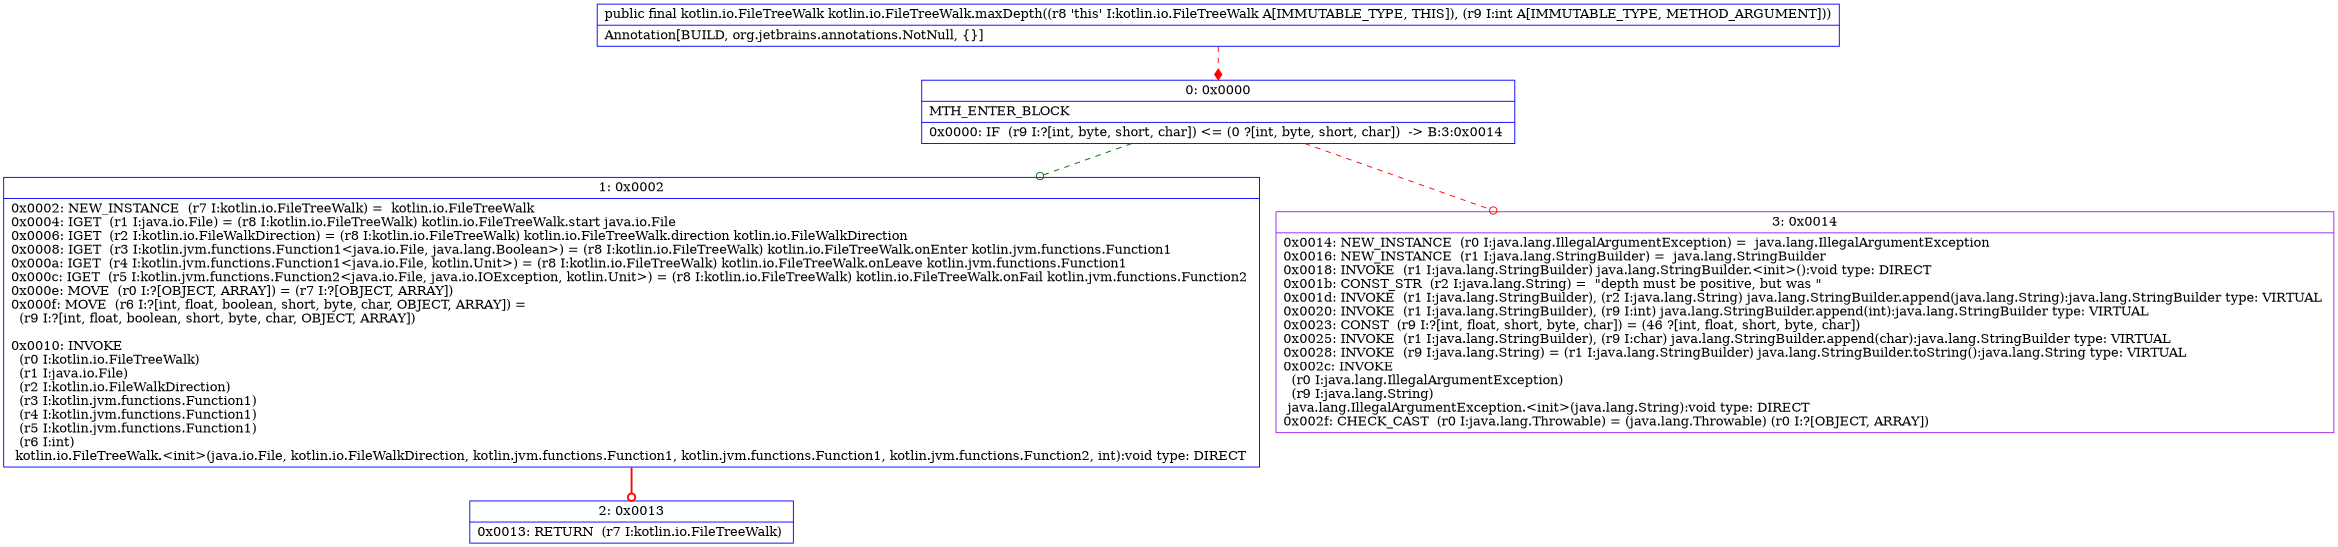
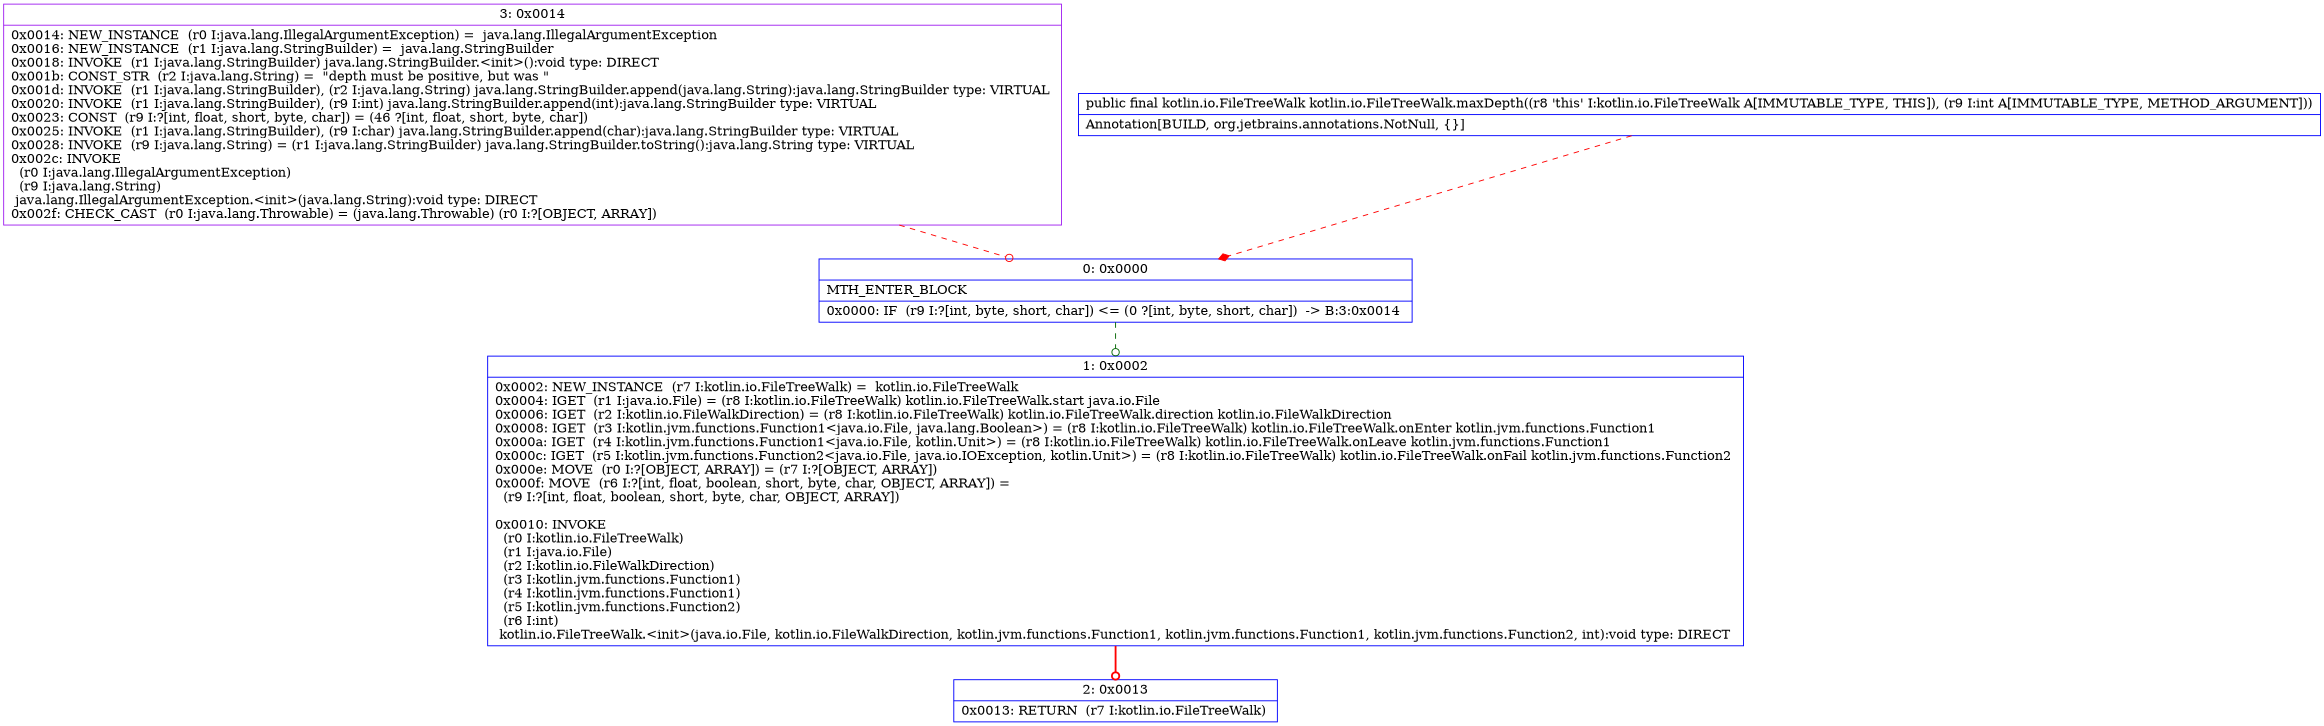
edge "0: 0x0000" -> "3: 0x0014": reversed
node "1: 0x0002": text "(r5 I:kotlin.jvm.functions.Function1)" -> "(r5 I:kotlin.jvm.functions.Function2)"
